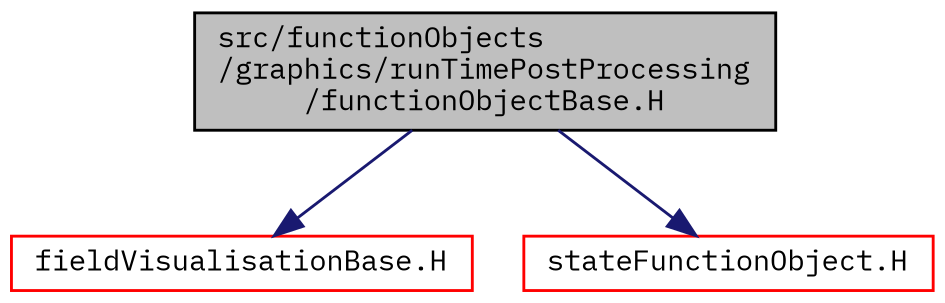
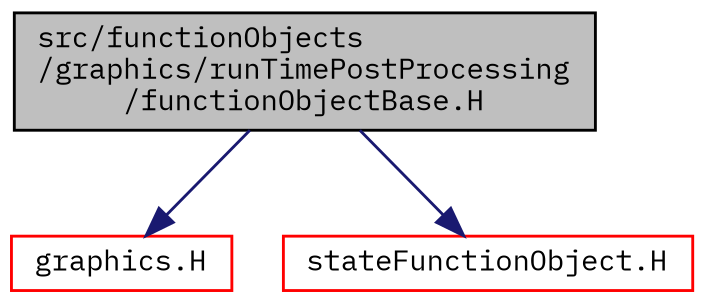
node "fieldVisualisationBase.H": label "fieldVisualisationBase.H" -> "graphics.H"
